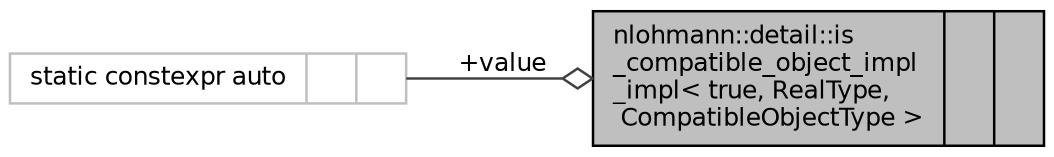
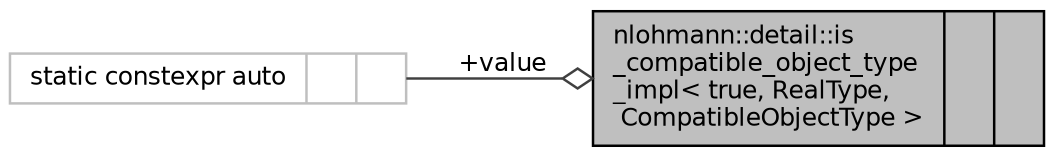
node "nlohmann::detail::is": text "_compatible_object_impl" -> "_compatible_object_type"
